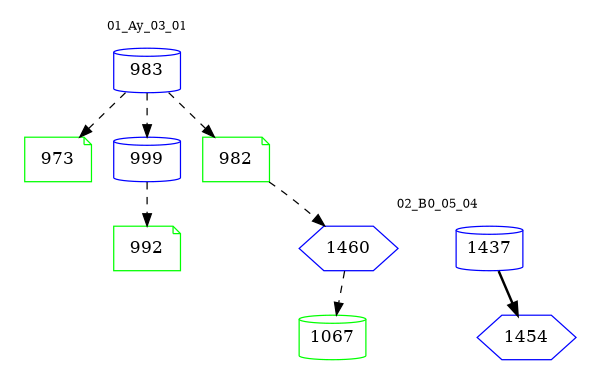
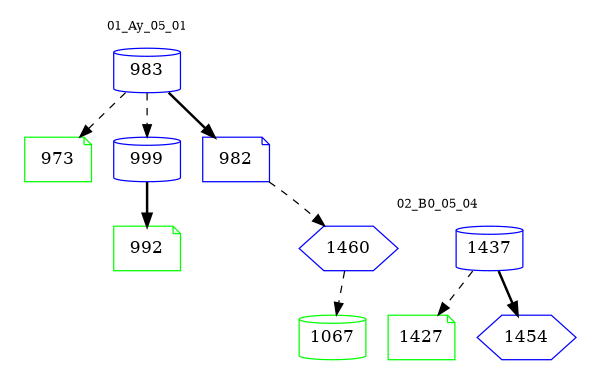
cluster "01_Ay_03_01": label "01_Ay_03_01" -> "01_Ay_05_01"
edge "983" -> "982": style dashed -> bold
node "982": color green -> blue
edge "999" -> "992": style dashed -> bold
node "1427": added
